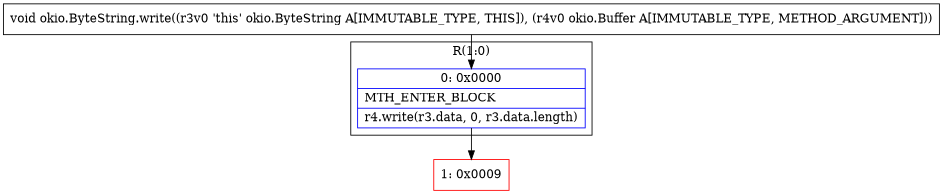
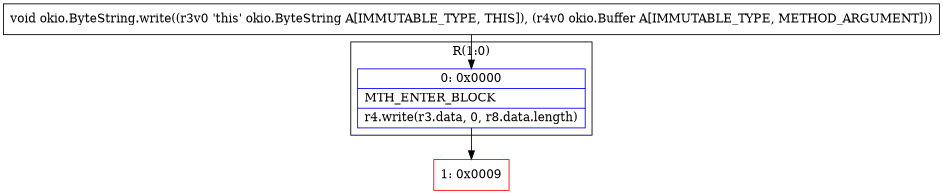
node "0: 0x0000": text "r4.write(r3.data, 0, r3.data.length)" -> "r4.write(r3.data, 0, r8.data.length)"
